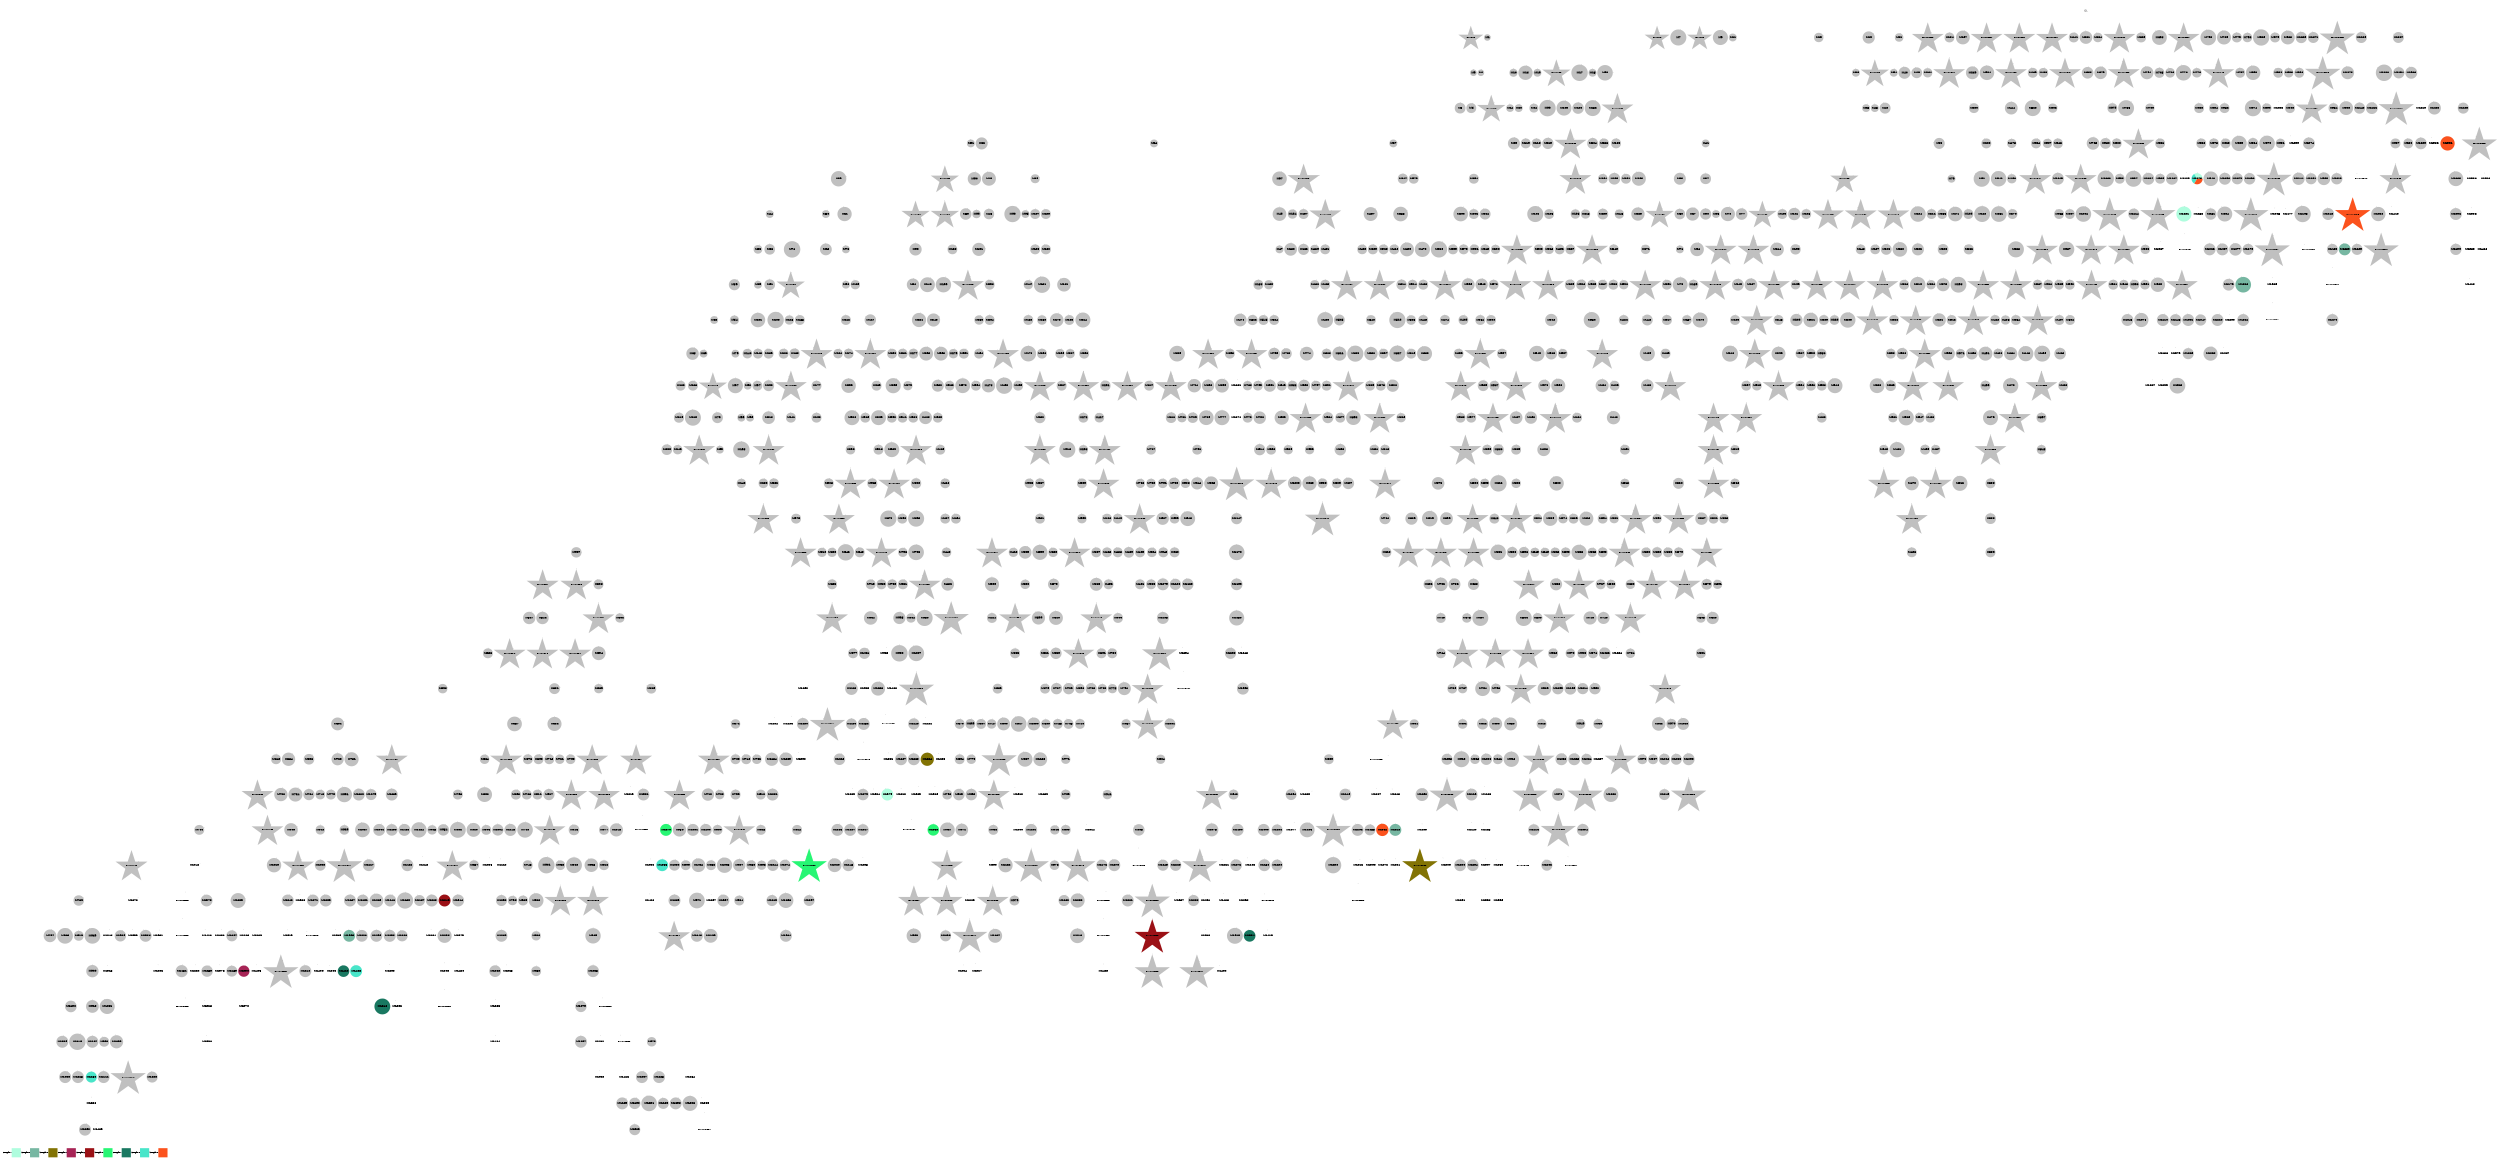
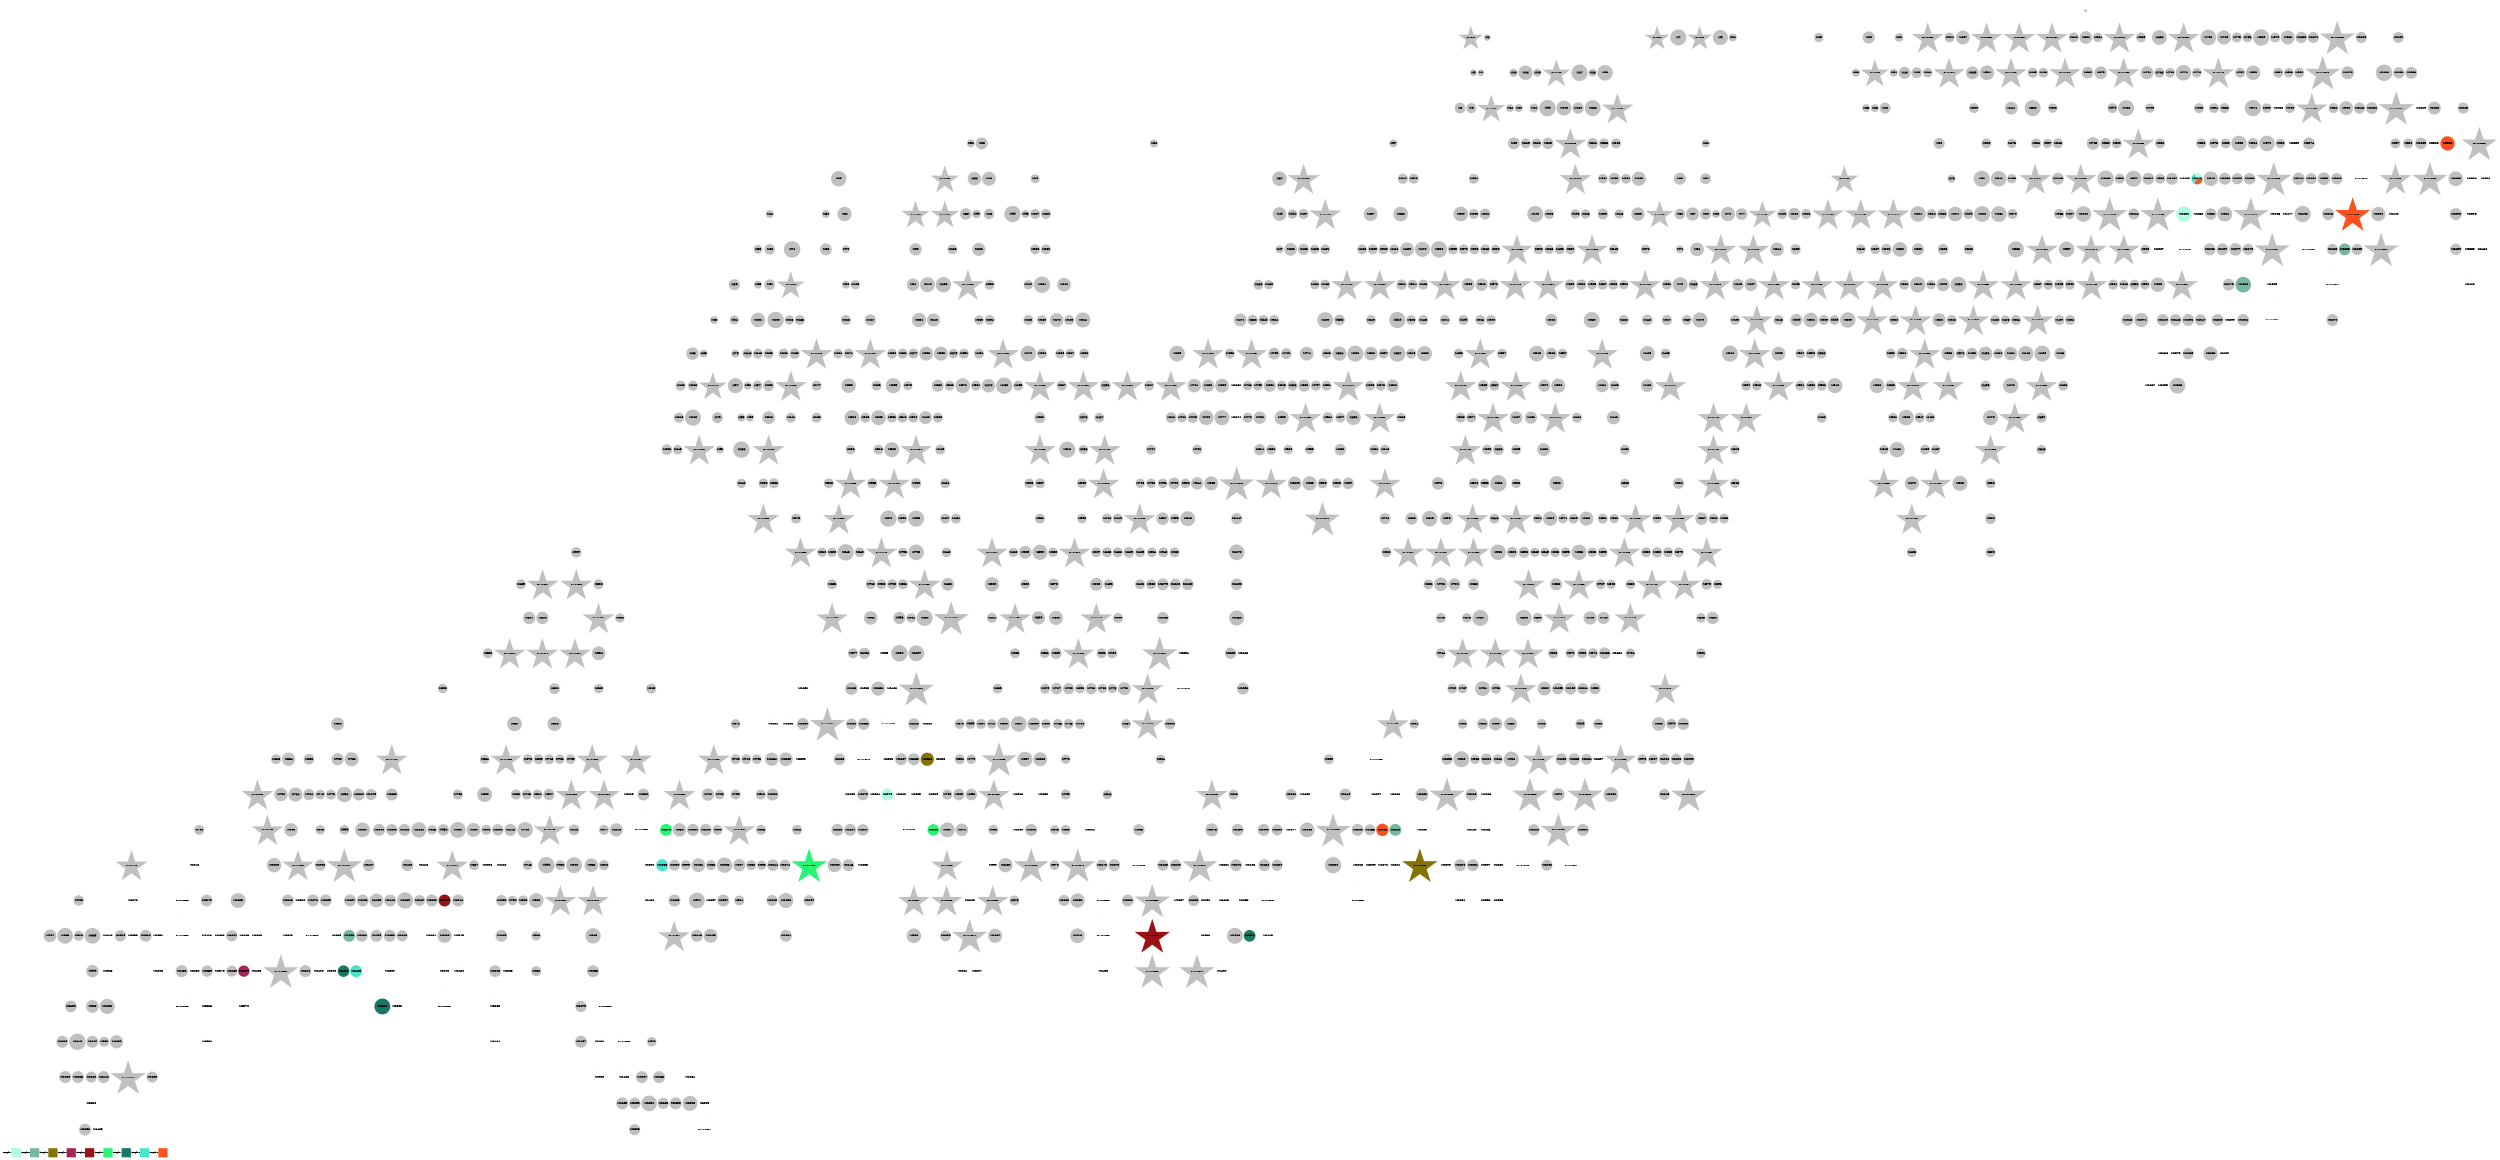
node "CNV_M1063": added
node "M423": added
node "M1169": fillcolor #48e5c9 -> grey
